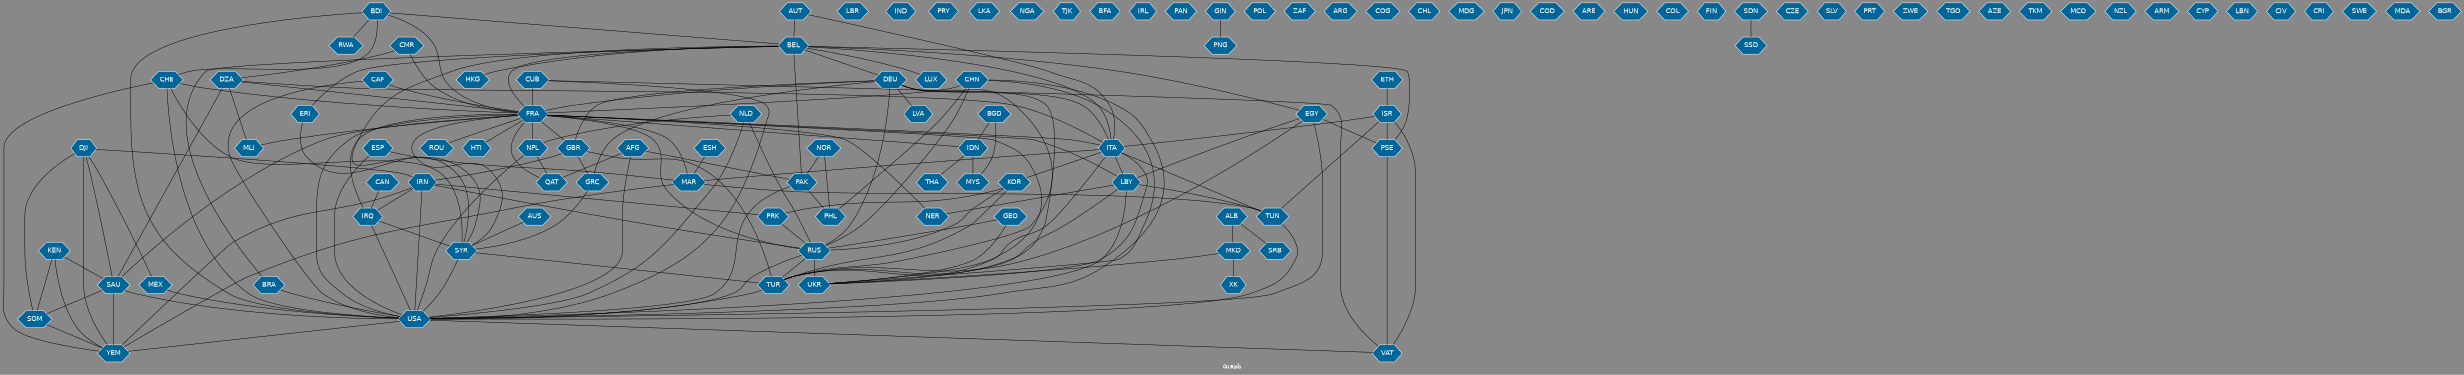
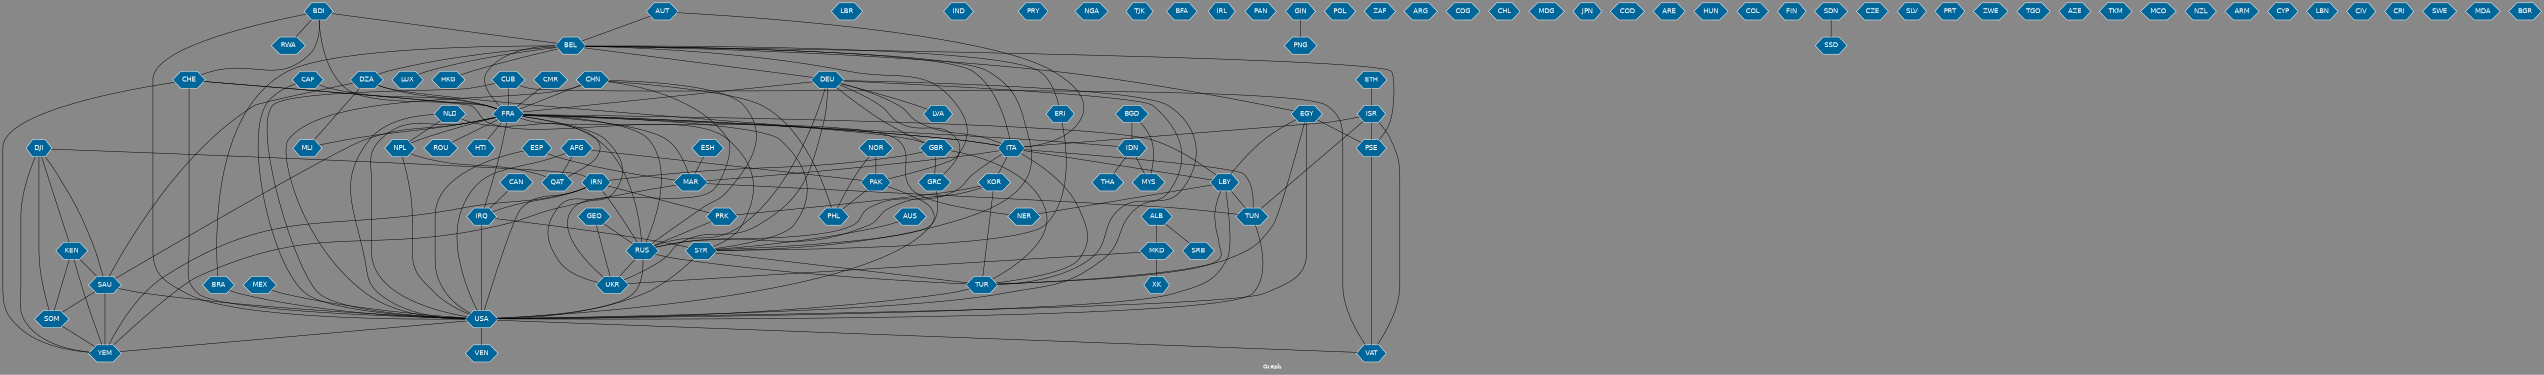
node "LKA": removed
edge "CMR" -- "DZA": now "BEL" -- "DZA"
edge "DJI" -- "MEX": now "DJI" -- "KEN"
edge "ITA" -- "UKR": now "ITA" -- "RUS"
edge "DEU" -- "USA": added
node "VEN": added
